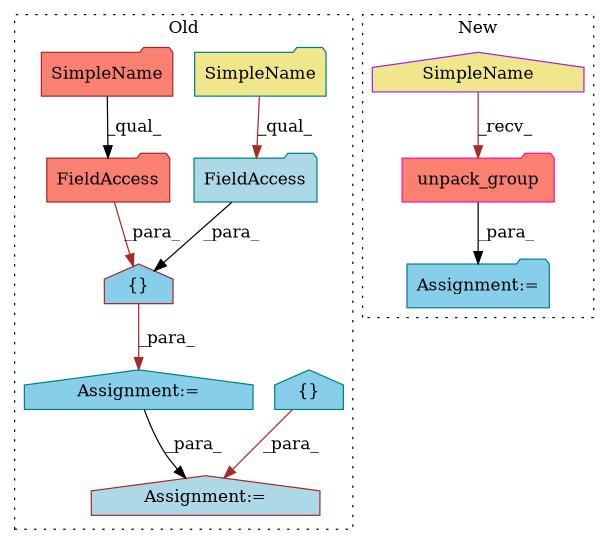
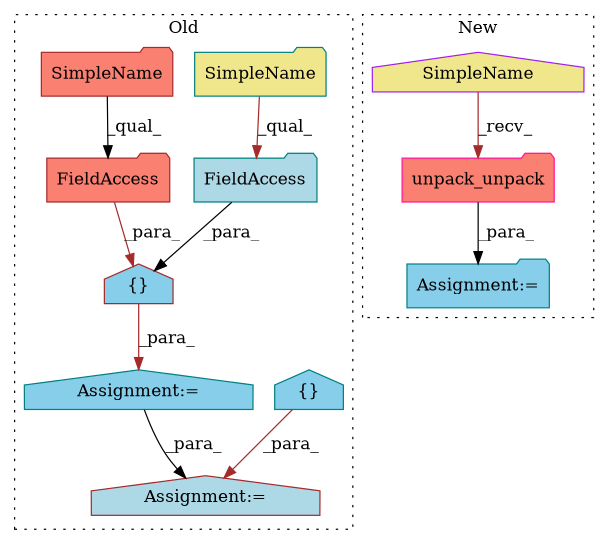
node "unpack_group": label "unpack_group" -> "unpack_unpack"
